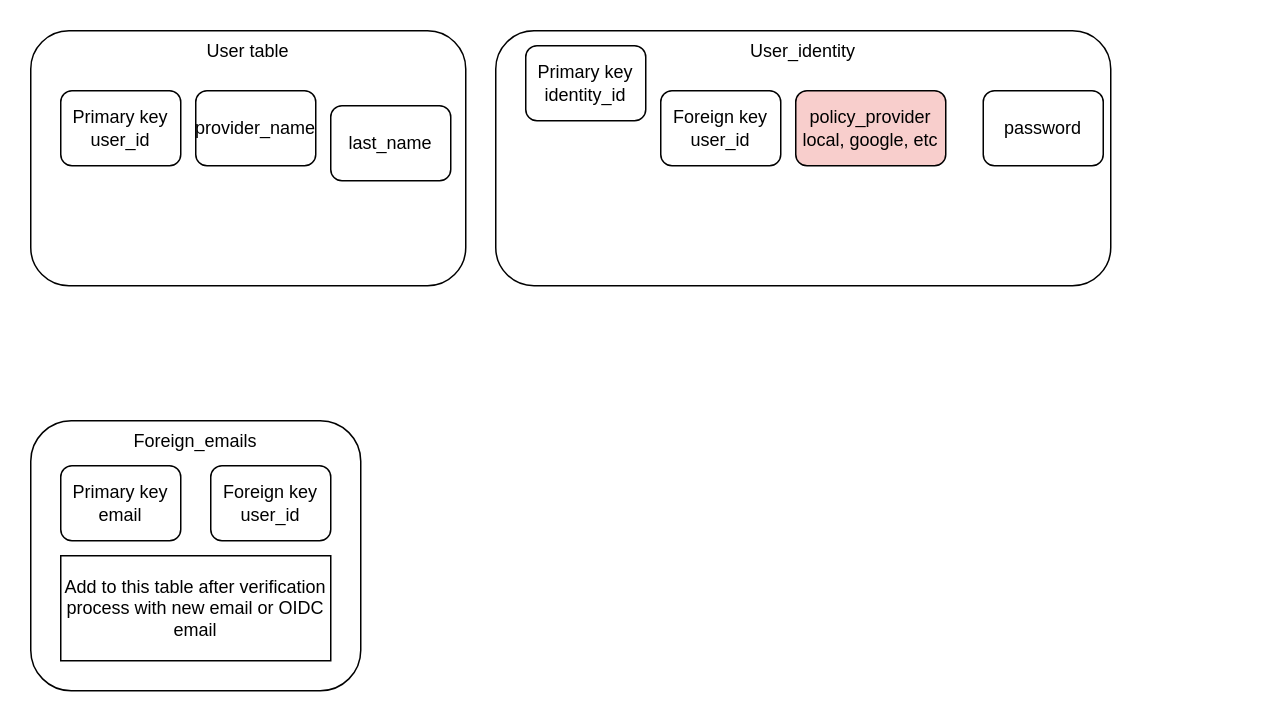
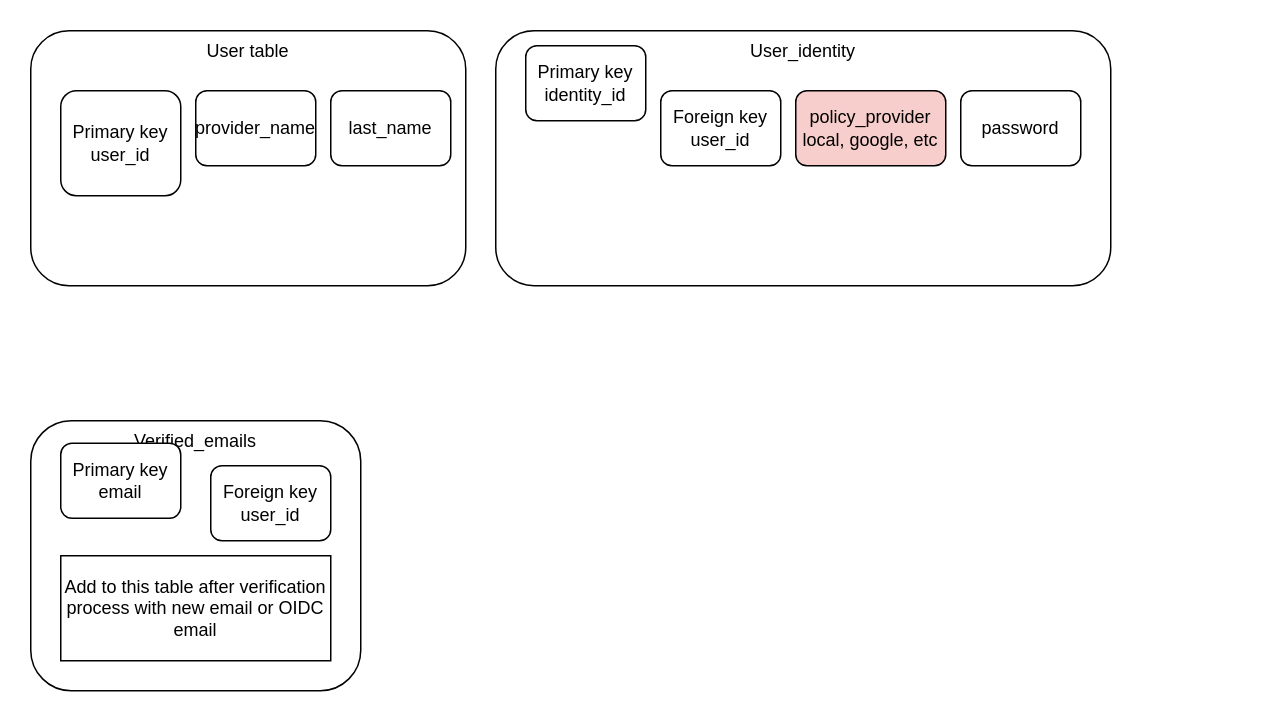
node "Primary key user_id": size 120x75 -> 120x105
node "password": moved (1043, 128) -> (1021, 128)
node "last_name": moved (391, 143) -> (391, 128)
node "Foreign_emails": label "Foreign_emails" -> "Verified_emails"
node "Primary key email": moved (121, 503) -> (121, 481)
